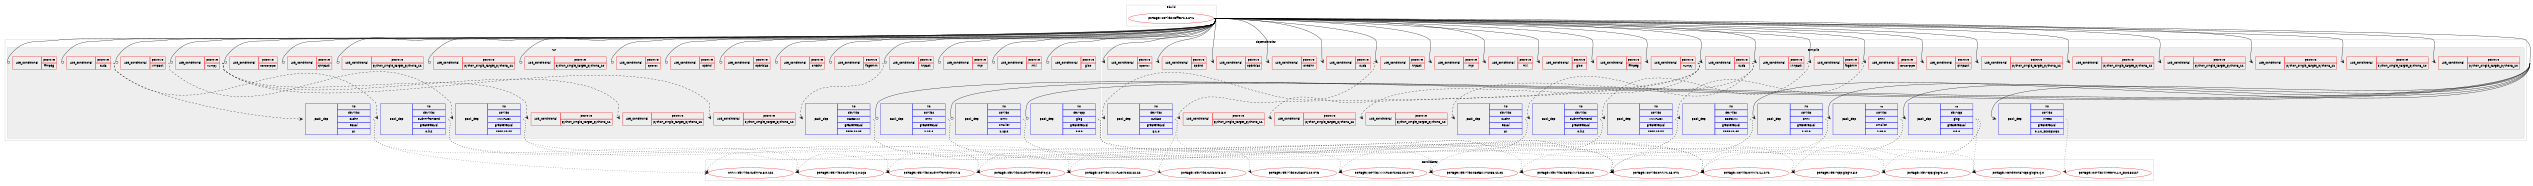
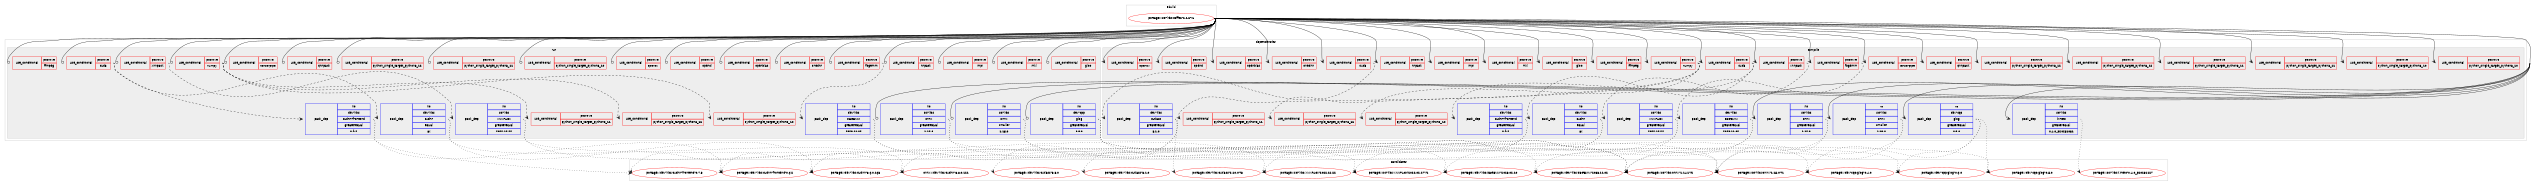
node "portage://dev-libs/cutlass-3.1.0": added
node "portage://conditional-cpp/glog-0.6.0": label "portage://conditional-cpp/glog-0.6.0" -> "portage://dev-cpp/glog-0.6.0"
